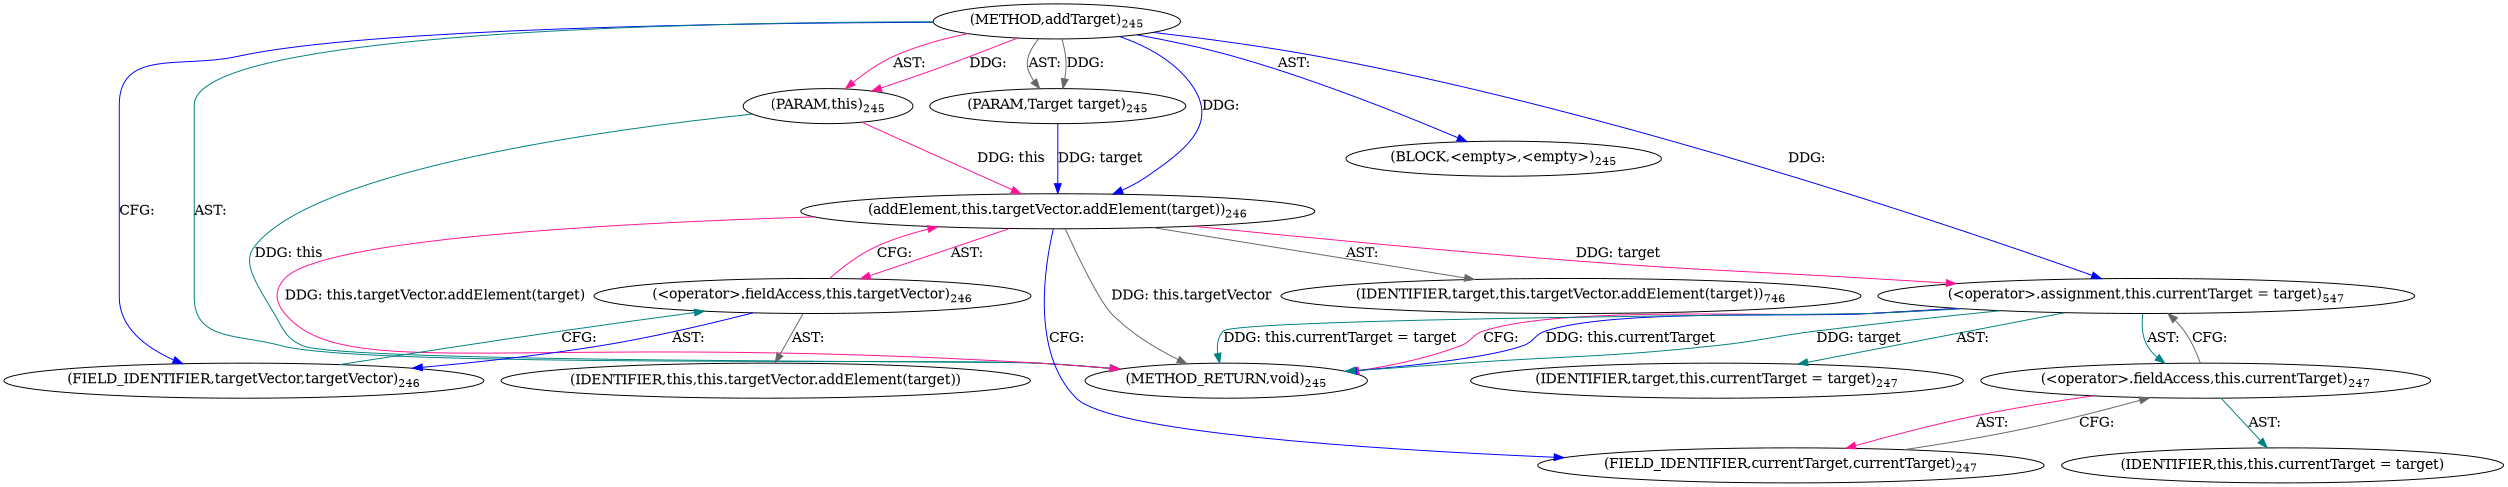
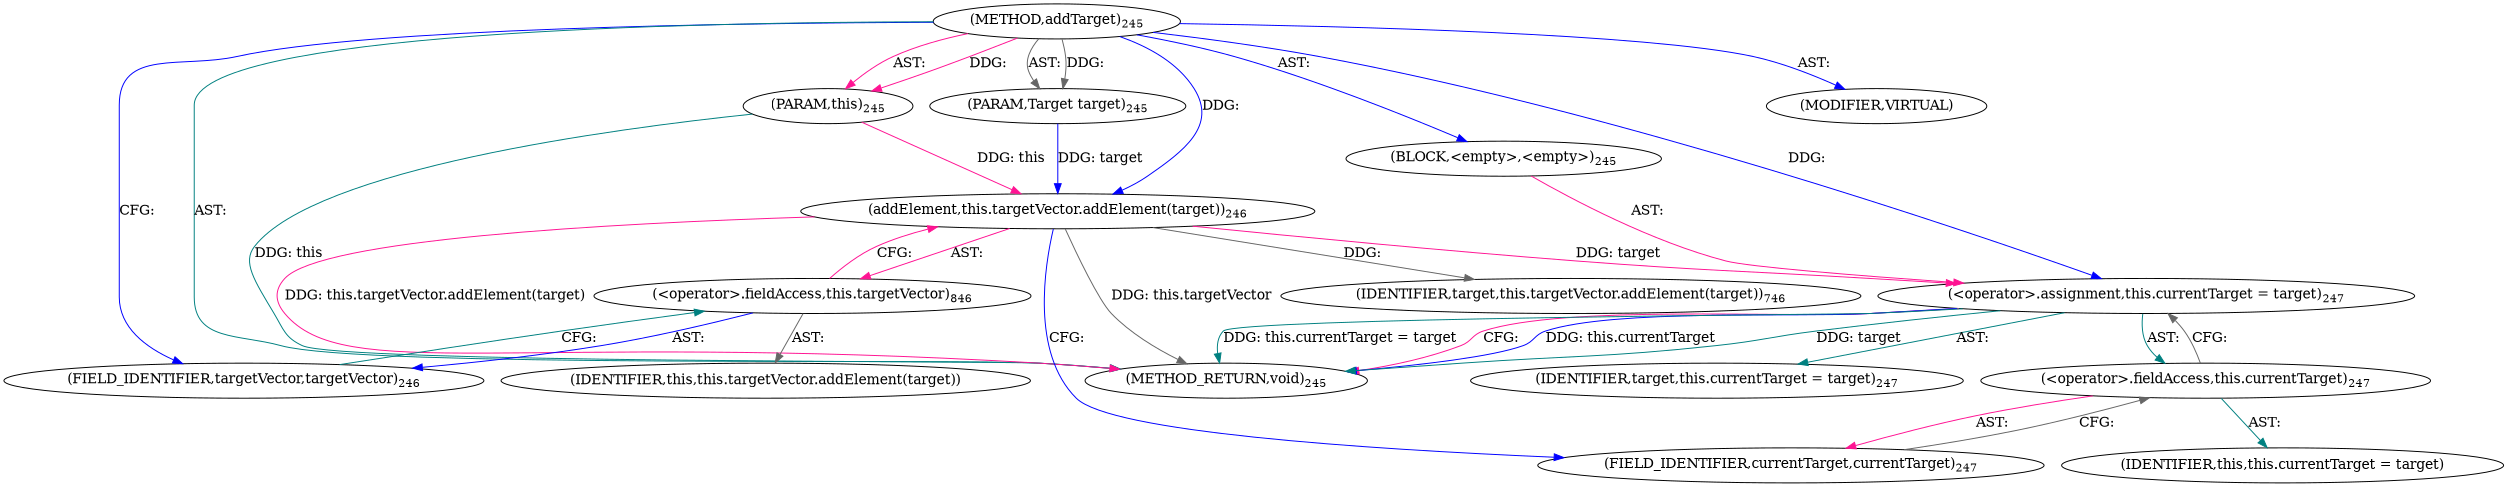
node "(MODIFIER,VIRTUAL)": added
edge "(addElement,this.targetVector.addElement(target))" -> "(IDENTIFIER,target,this.targetVector.addElement(target))": label "AST: " -> "DDG: "
edge "(BLOCK,<empty>,<empty>)" -> "(<operator>.assignment,this.currentTarget = target)": added, label "AST:"
node "(<operator>.fieldAccess,this.targetVector)": text "246" -> "846"
node "(<operator>.assignment,this.currentTarget = target)": text "547" -> "247"
